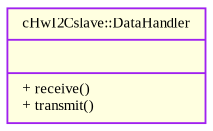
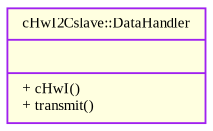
node "cHwI2Cslave::DataHandler": text "+ receive()" -> "+ cHwI()"
